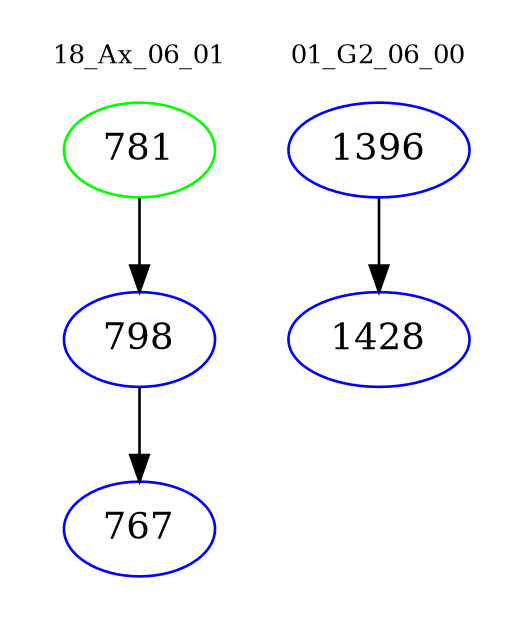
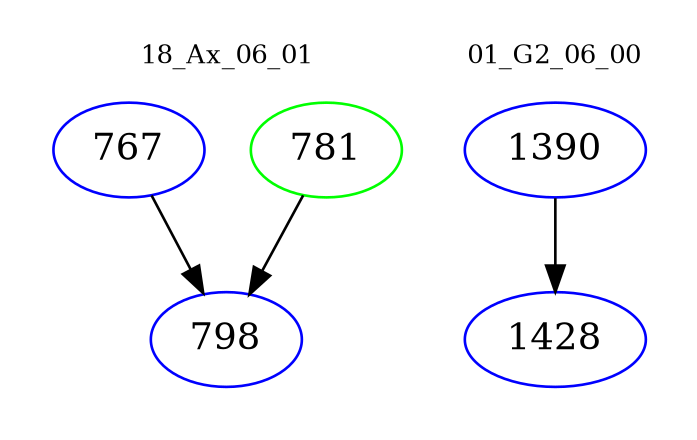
node "1396": label "1396" -> "1390"
edge "798" -> "767": reversed
